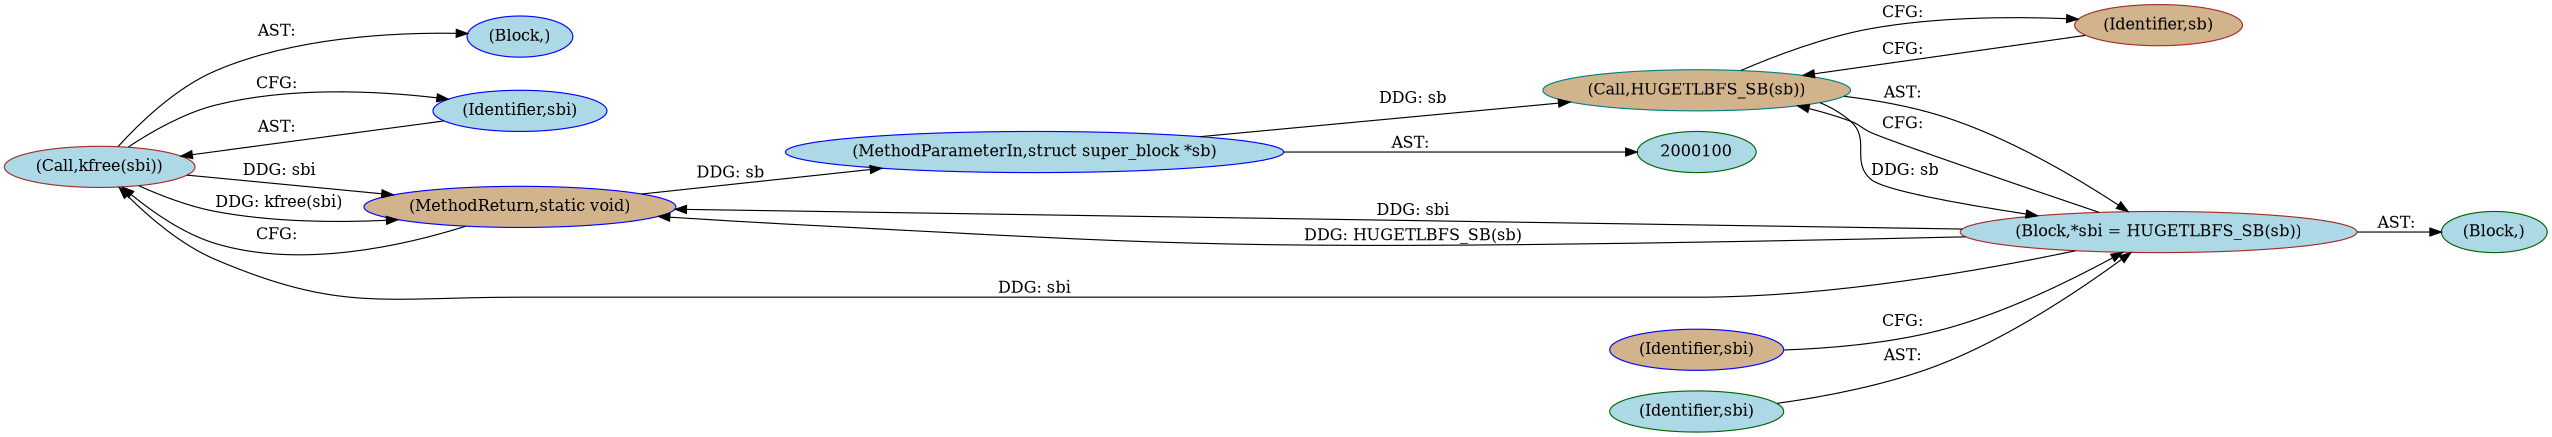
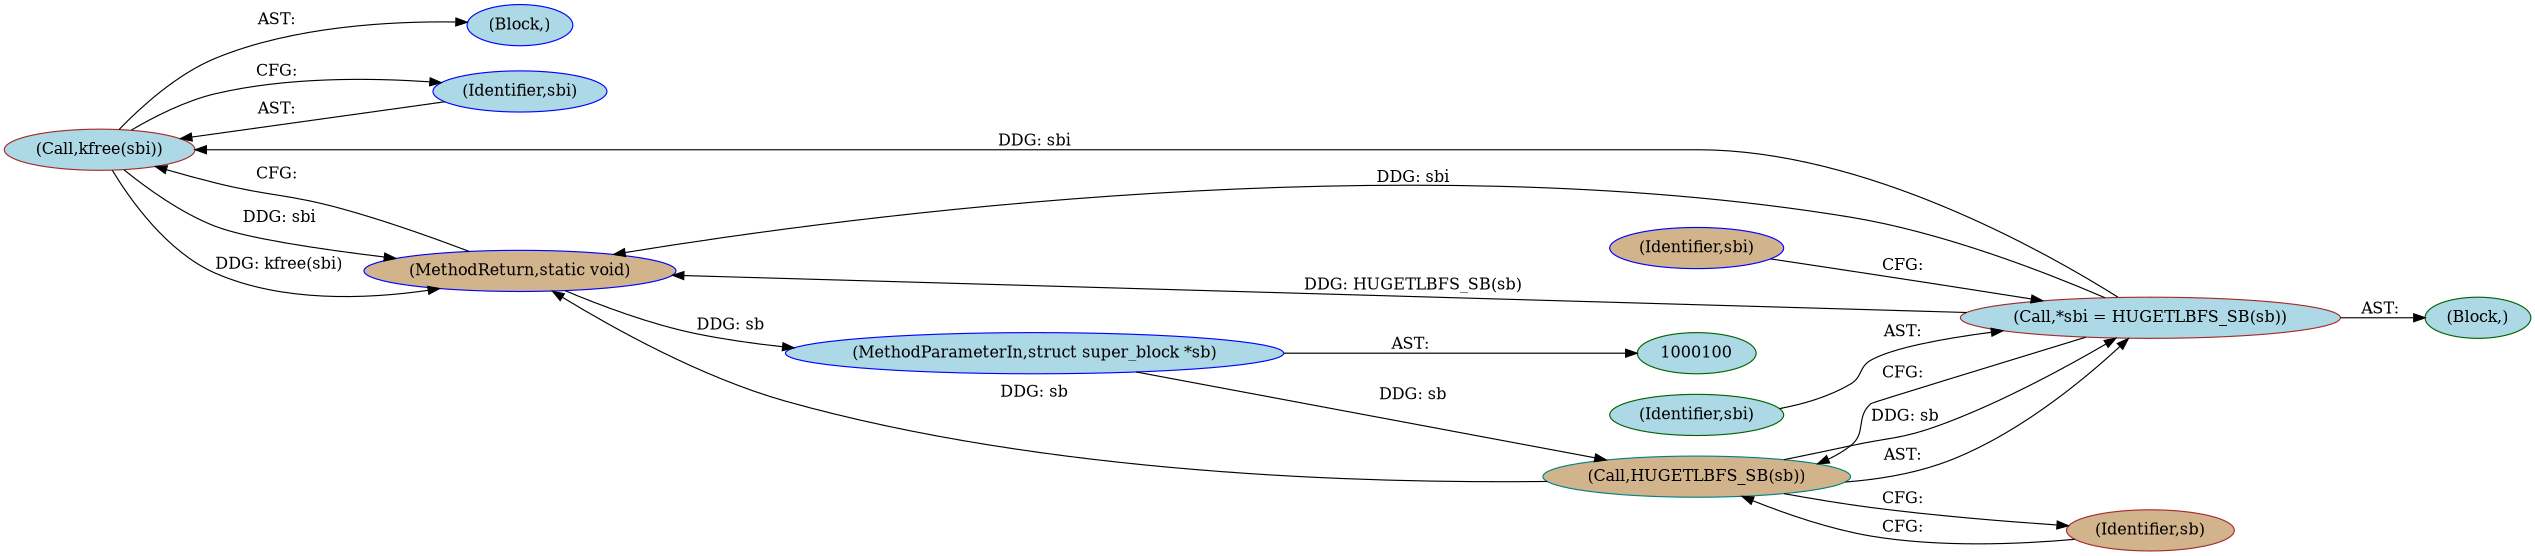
node "2000100": label "2000100" -> "1000100"
node "(Block,*sbi = HUGETLBFS_SB(sb))": label "(Block,*sbi = HUGETLBFS_SB(sb))" -> "(Call,*sbi = HUGETLBFS_SB(sb))"
edge "(Call,HUGETLBFS_SB(sb))" -> "(MethodReturn,static void)": added, label "DDG: sb"
